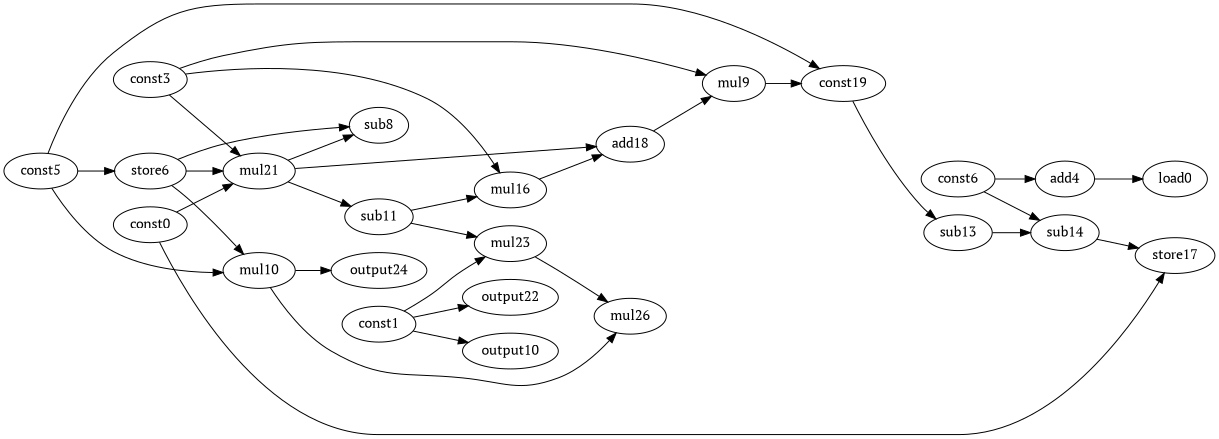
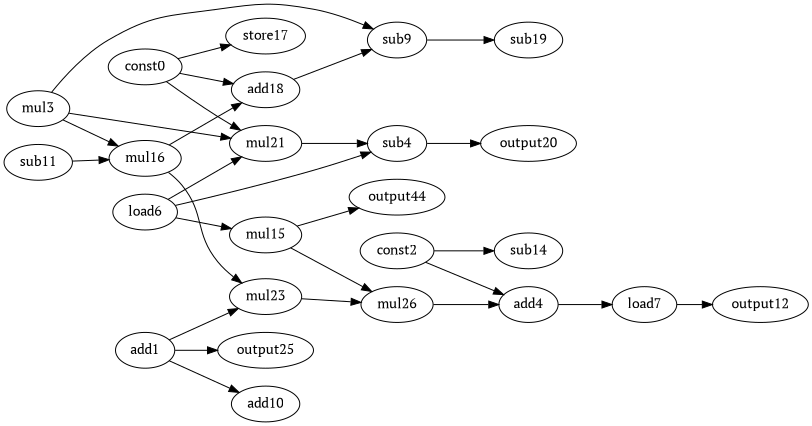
node "const3": label "const3" -> "mul3"
node "mul9": label "mul9" -> "sub9"
node "const19": label "const19" -> "sub19"
node "sub8": label "sub8" -> "sub4"
node "output20": added
edge "mul21" -> "add18": now "const0" -> "add18"
node "const5": removed
node "store6": label "store6" -> "load6"
node "const6": label "const6" -> "const2"
node "load0": label "load0" -> "load7"
edge "mul21" -> "sub11": removed
edge "sub11" -> "mul23": now "mul16" -> "mul23"
node "sub13": removed
edge "sub14" -> "store17": removed
node "mul10": label "mul10" -> "mul15"
node "output24": label "output24" -> "output44"
node "output22": label "output22" -> "output25"
edge "mul26" -> "add4": added
node "output12": added
node "const1": label "const1" -> "add1"
node "output10": label "output10" -> "add10"
